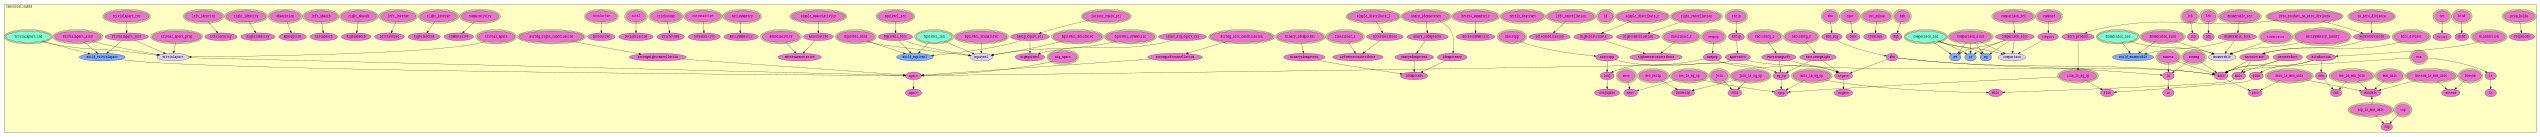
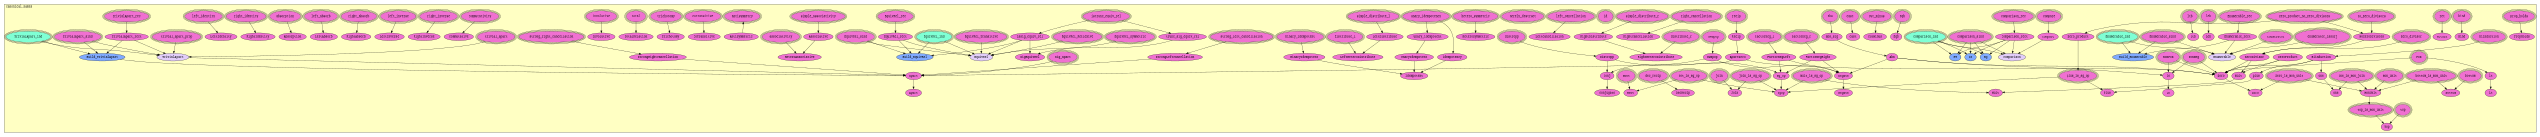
edge "antisymmetry" -> "AntiSymmetric": reversed
edge "istrunc_equiv_rel" -> "trunc_sig_equiv_rel": added
node "antisymmetry_issurj": label "antisymmetry_issurj" -> "enumerator_issurj"
edge "issig_equiv_rel" -> "EquivRel": added
edge "join_is_sg_op" -> "DecRecip": now "join_is_sg_op" -> "SgOp"
edge "top_is_mon_unit" -> "MonUnit": reversed
